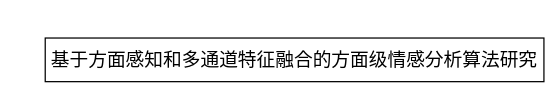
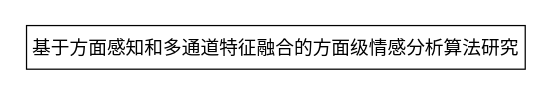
node "基于方面感知和多通道特征融合的方面级情感分析算法研究": moved (294, 60) -> (276, 48)
